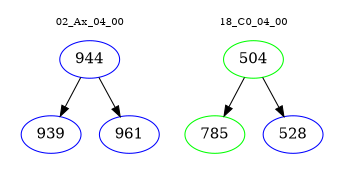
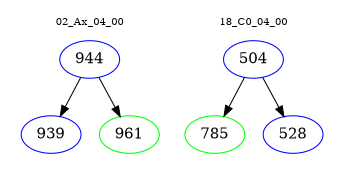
node "504": color green -> blue
node "961": color blue -> green
